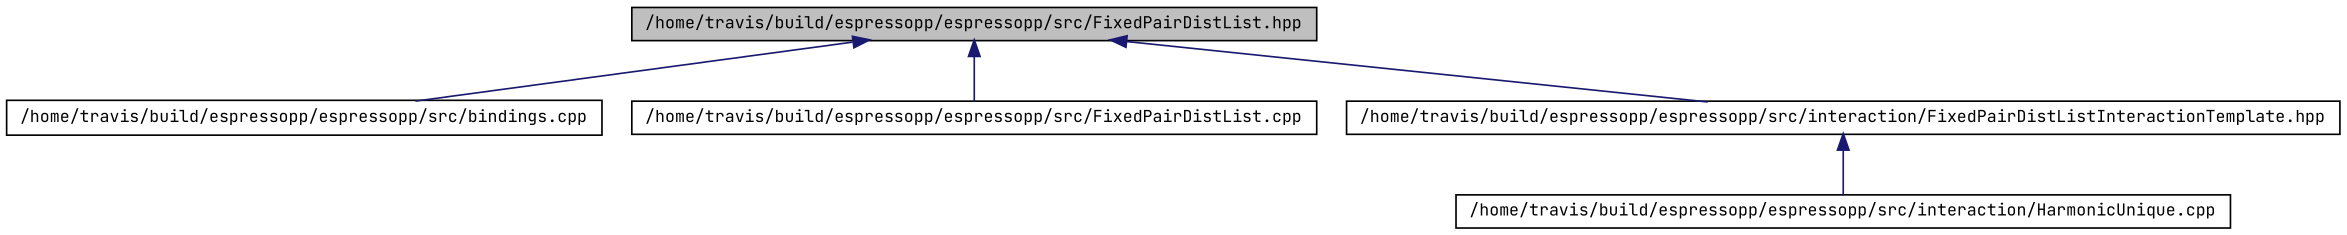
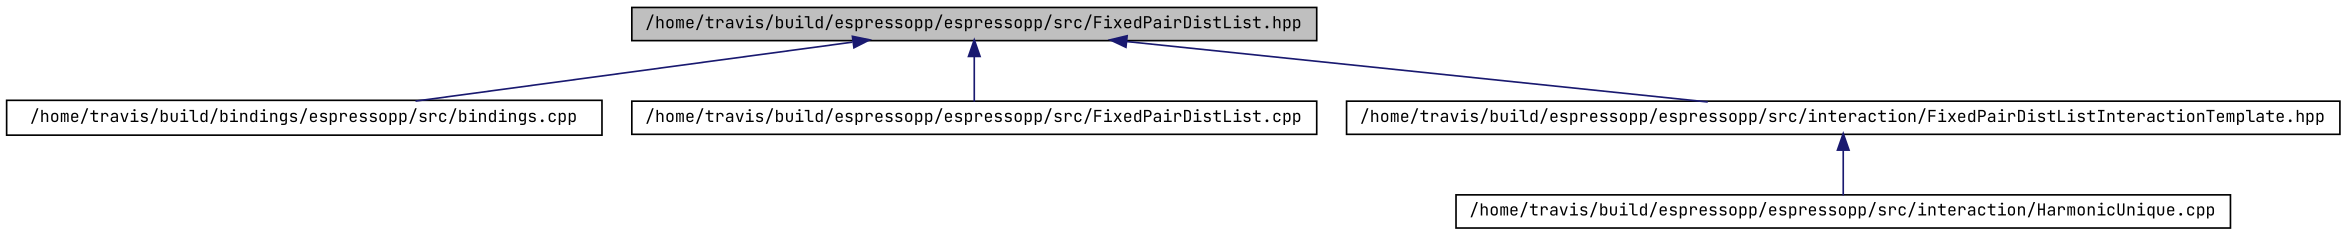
node "/home/travis/build/espressopp/espressopp/src/bindings.cpp": label "/home/travis/build/espressopp/espressopp/src/bindings.cpp" -> "/home/travis/build/bindings/espressopp/src/bindings.cpp"
